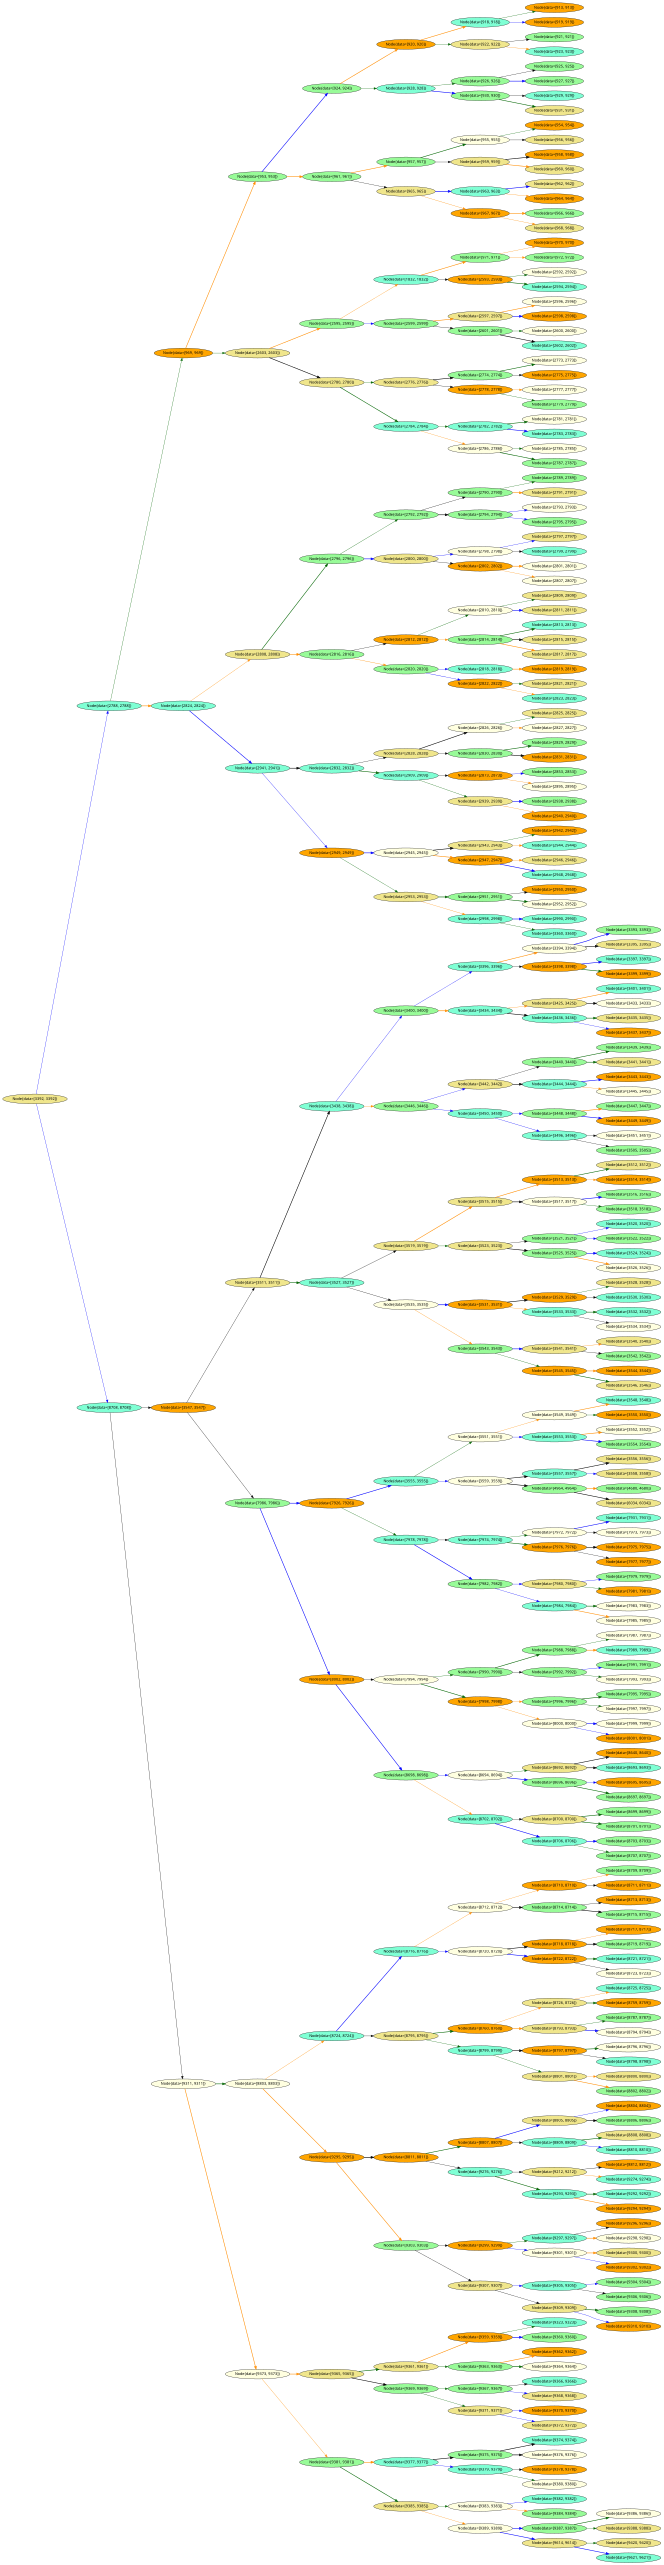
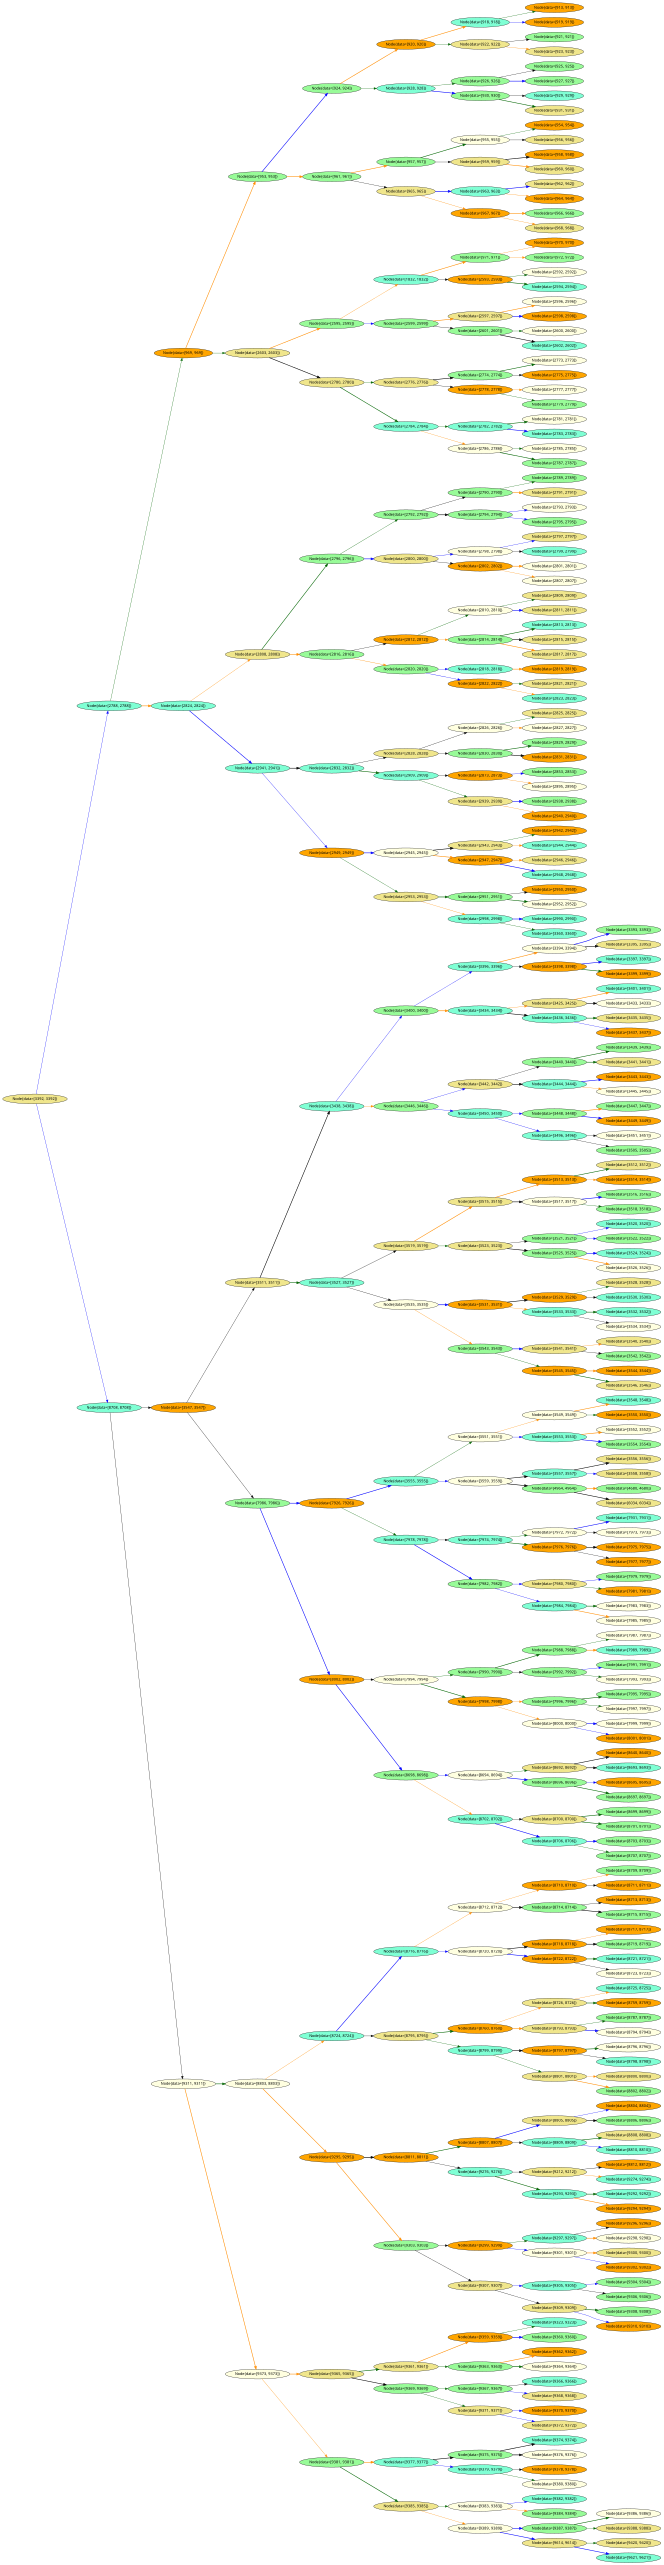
node "Node{data=[923, 923]}": fillcolor aquamarine -> khaki
edge "Node{data=[2828, 2828]}" -> "Node{data=[2826, 2826]}": style bold -> solid
